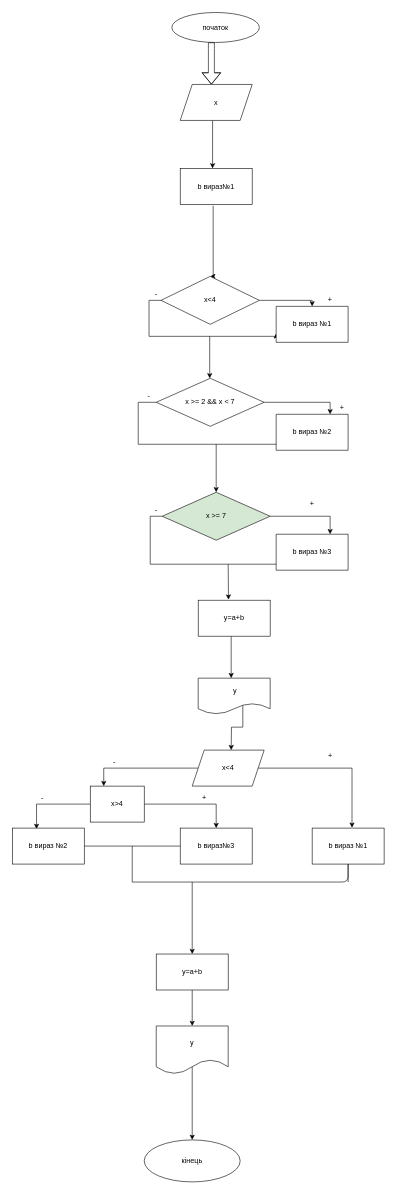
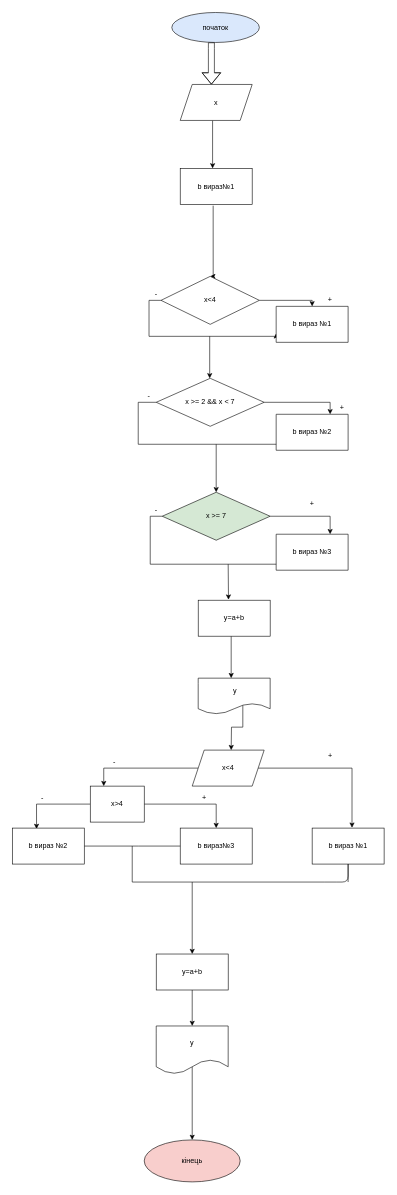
node "початок": fillcolor #ffffff -> #dae8fc
node "кінець": fillcolor #ffffff -> #f8cecc
